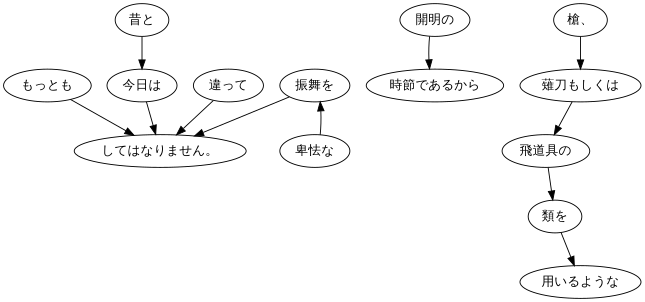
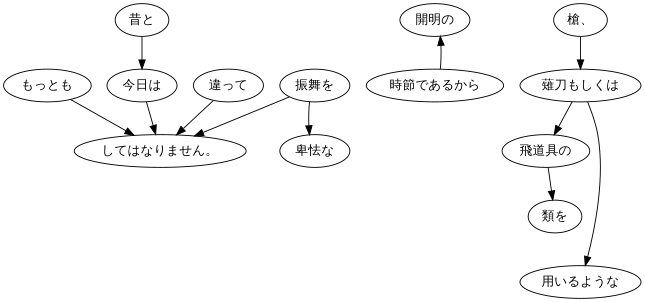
edge "開明の" -> "時節であるから": reversed
edge "卑怯な" -> "振舞を": reversed
edge "類を" -> "用いるような": now "薙刀もしくは" -> "用いるような"
